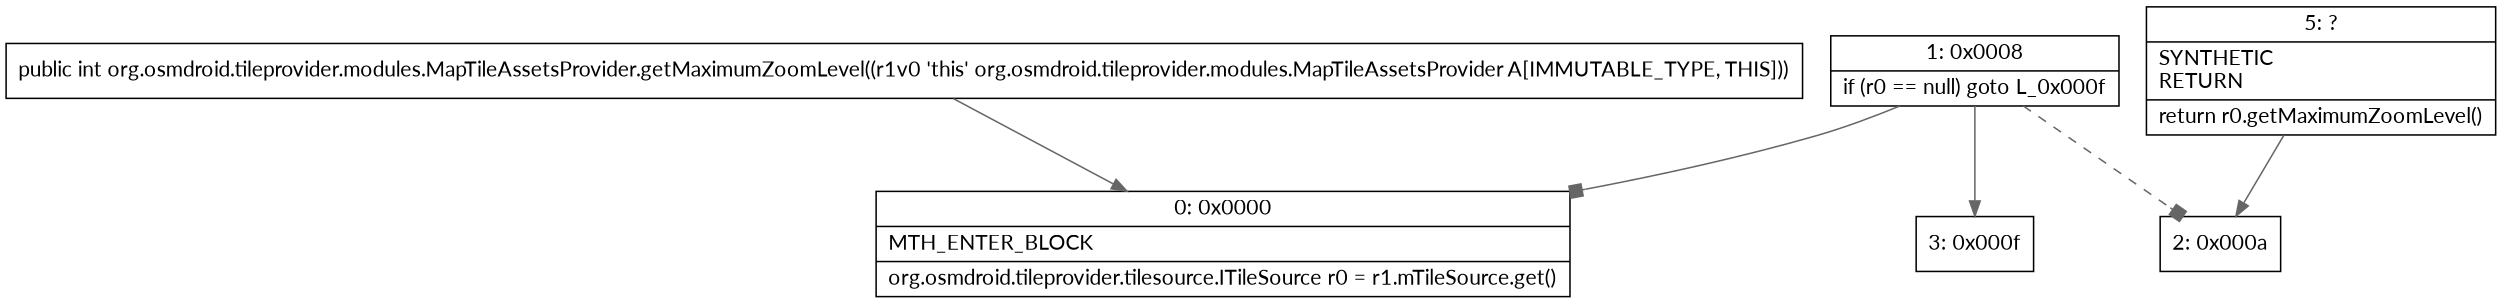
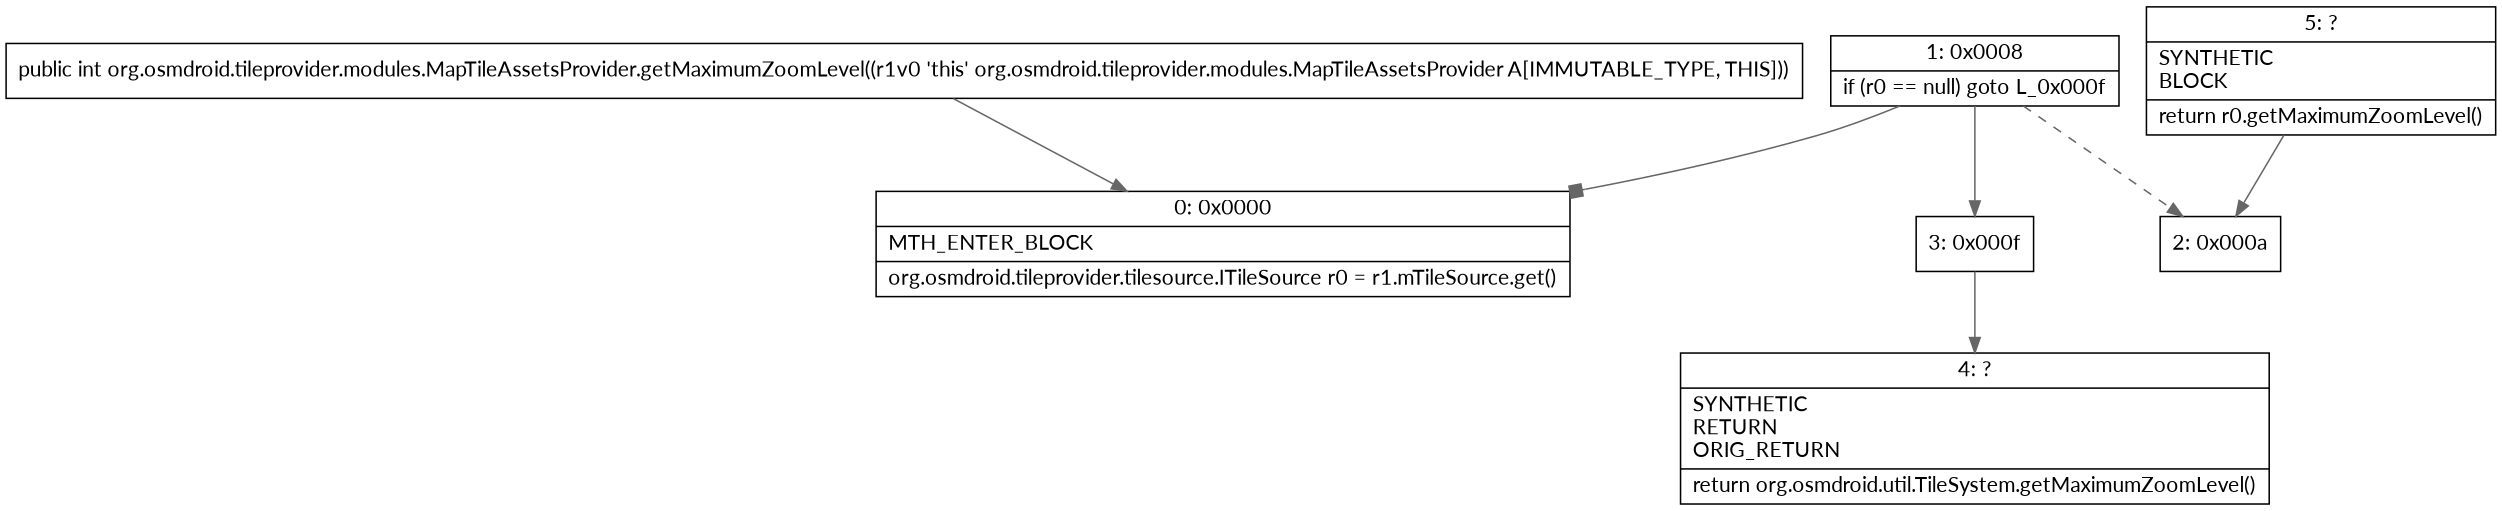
node "5: ?": text "RETURN" -> "BLOCK"
edge "1: 0x0008" -> "2: 0x000a": arrowhead box -> normal
node "4: ?": added
